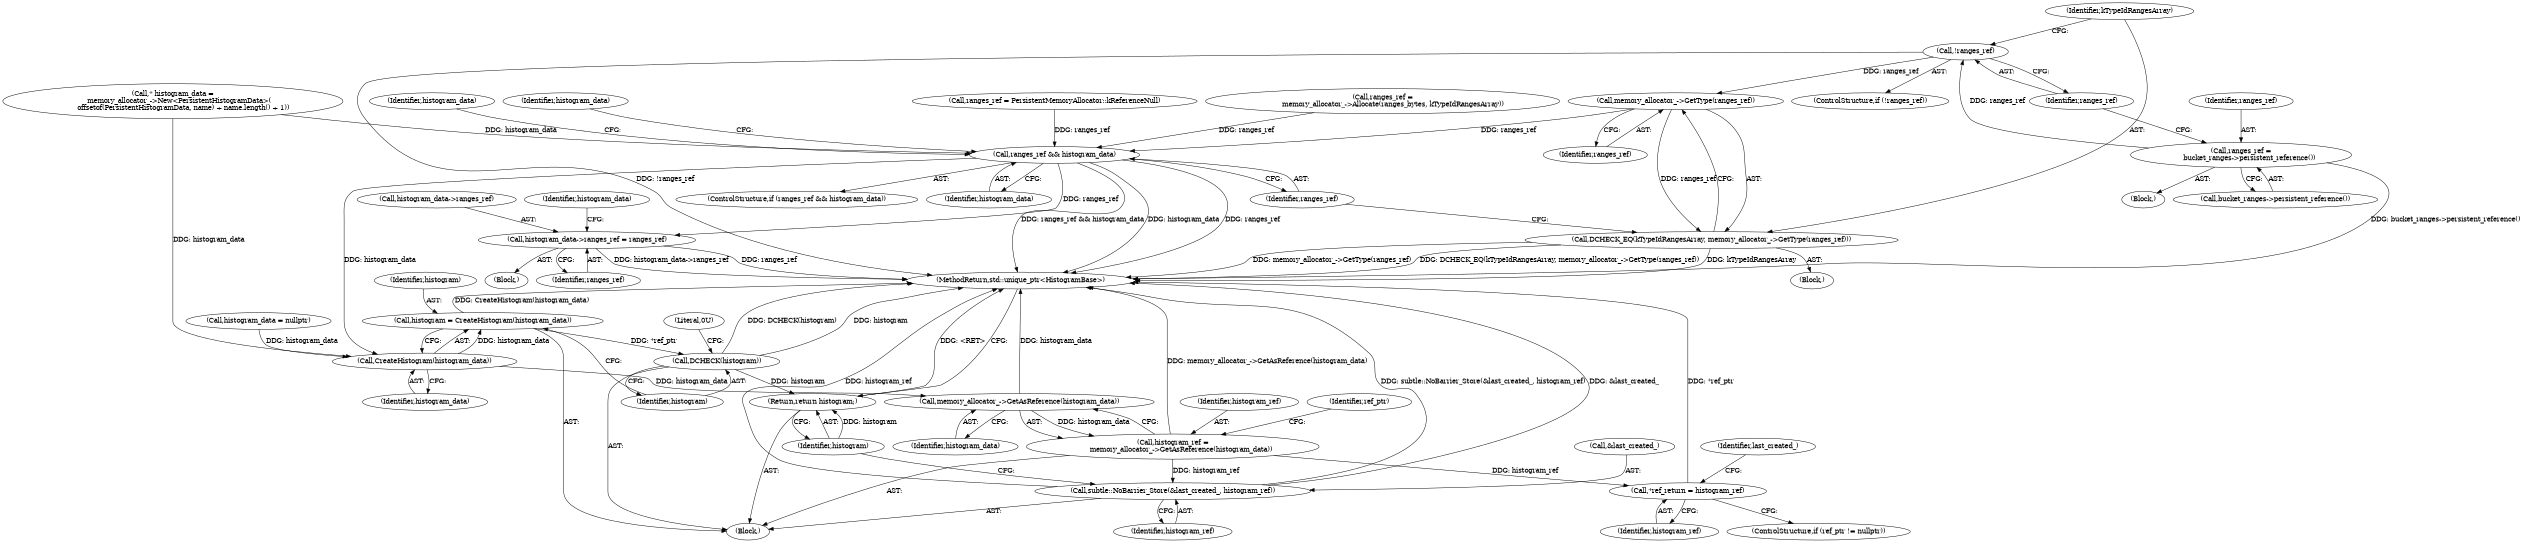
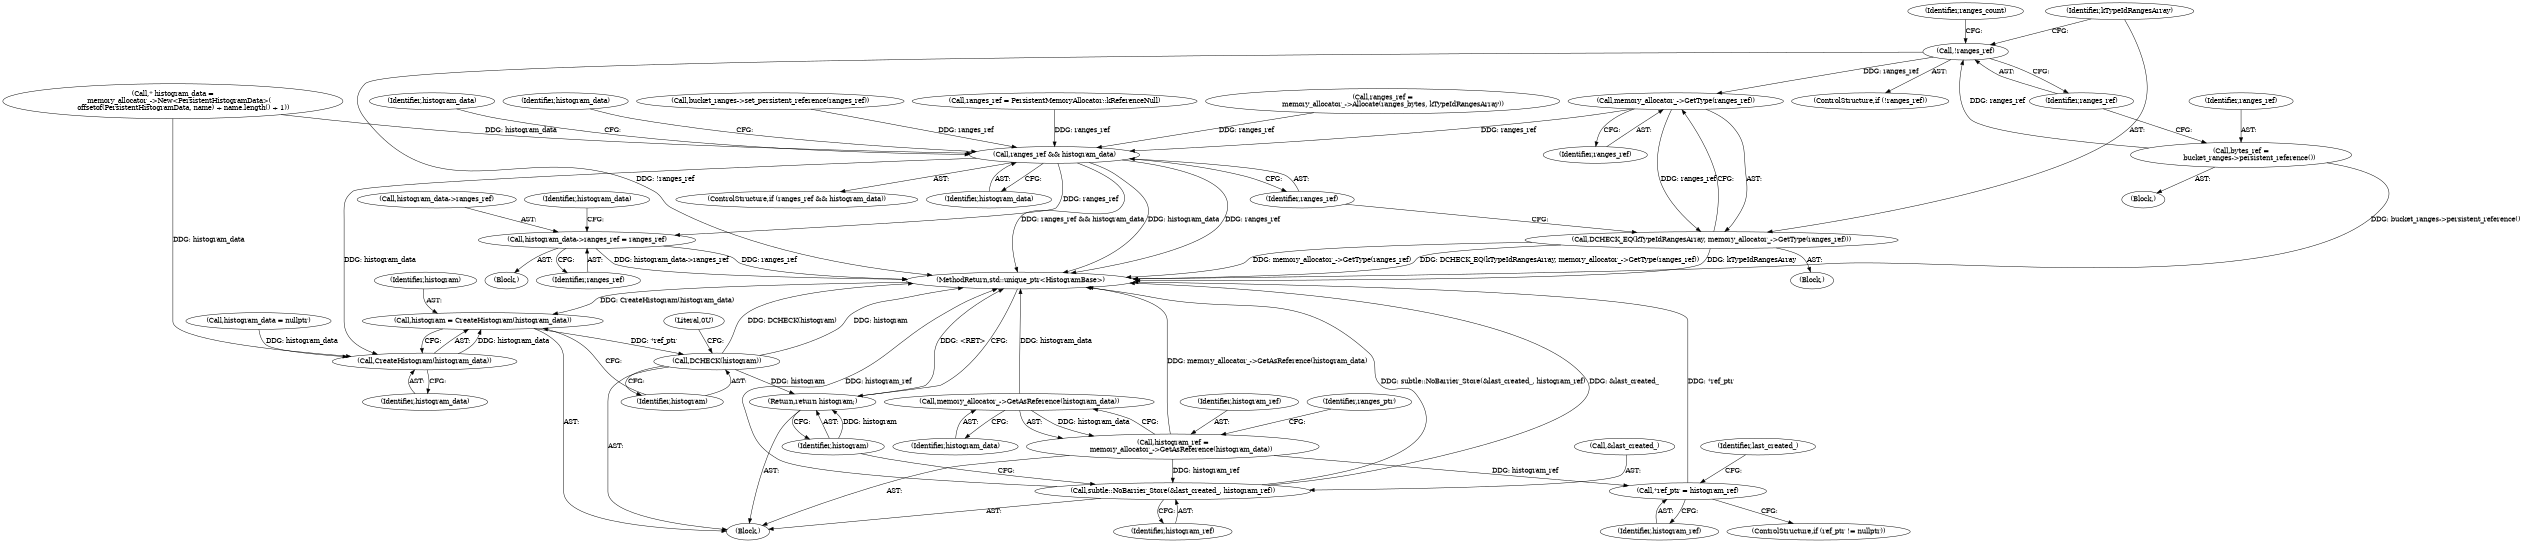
node "(Identifier,ranges_count)": added
node "(Call,bucket_ranges->set_persistent_reference(ranges_ref))": added
node "(Call,ranges_ref = bucket_ranges->persistent_reference())": label "(Call,ranges_ref = bucket_ranges->persistent_reference())" -> "(Call,bytes_ref = bucket_ranges->persistent_reference())"
node "(Call,bucket_ranges->persistent_reference())": removed
edge "(Call,histogram = CreateHistogram(histogram_data))" -> "(MethodReturn,std::unique_ptr<HistogramBase>)": reversed
edge "(Call,CreateHistogram(histogram_data))" -> "(Call,memory_allocator_->GetAsReference(histogram_data))": removed, label "DDG: histogram_data"
node "(Identifier,ref_ptr)": label "(Identifier,ref_ptr)" -> "(Identifier,ranges_ptr)"
node "(Call,*ref_return = histogram_ref)": label "(Call,*ref_return = histogram_ref)" -> "(Call,*ref_ptr = histogram_ref)"
